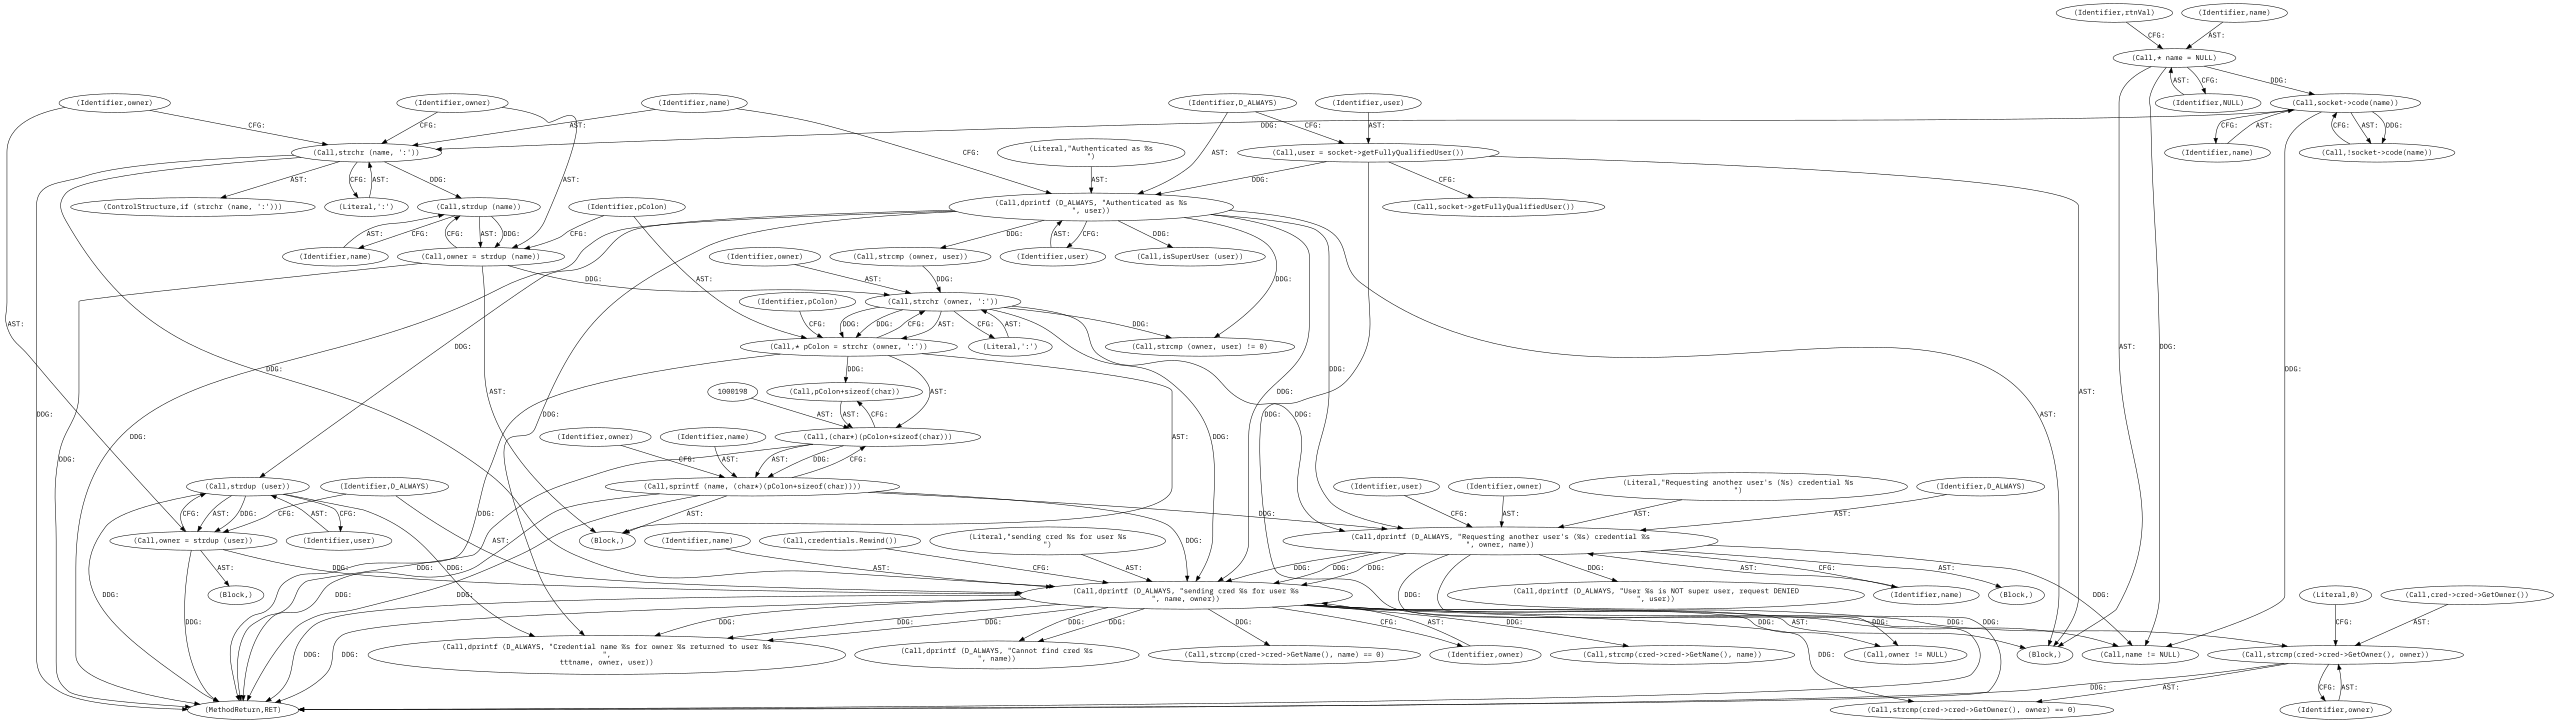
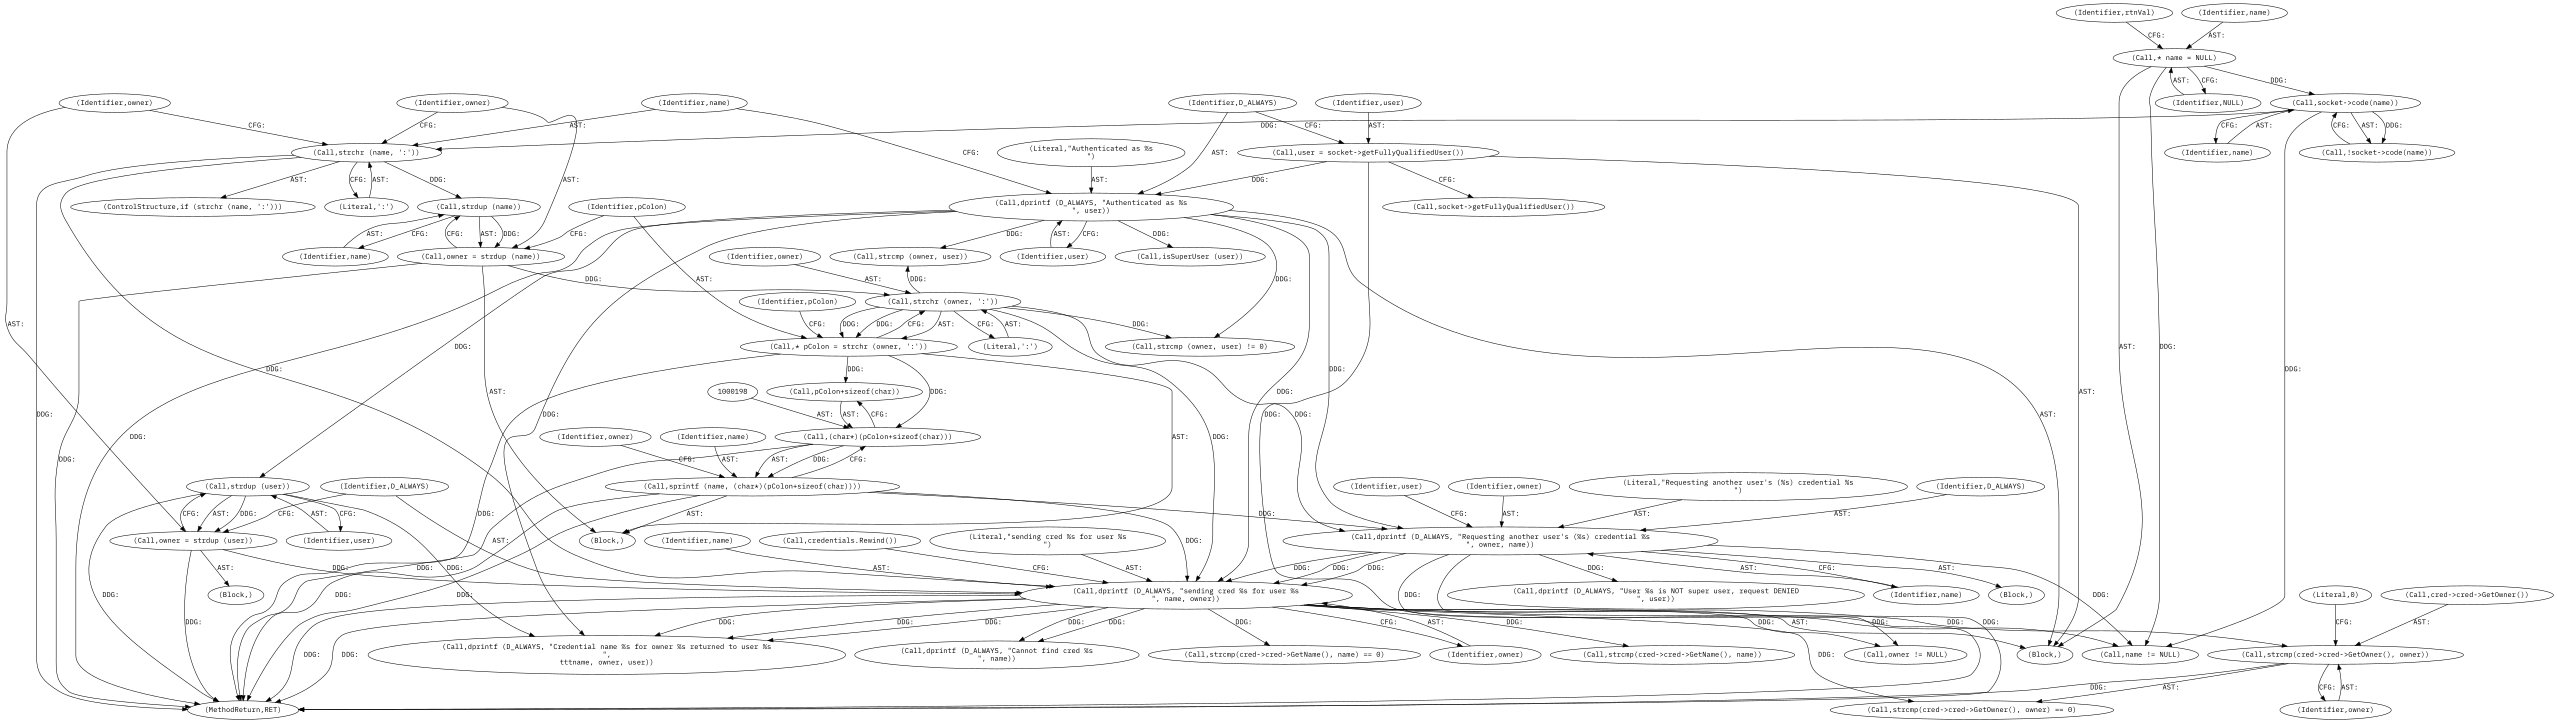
edge "(Call,strcmp (owner, user))" -> "(Call,strchr (owner, ':'))": reversed
edge "(Call,* pColon = strchr (owner, ':'))" -> "(Call,(char*)(pColon+sizeof(char)))": label "AST: " -> "DDG: "
